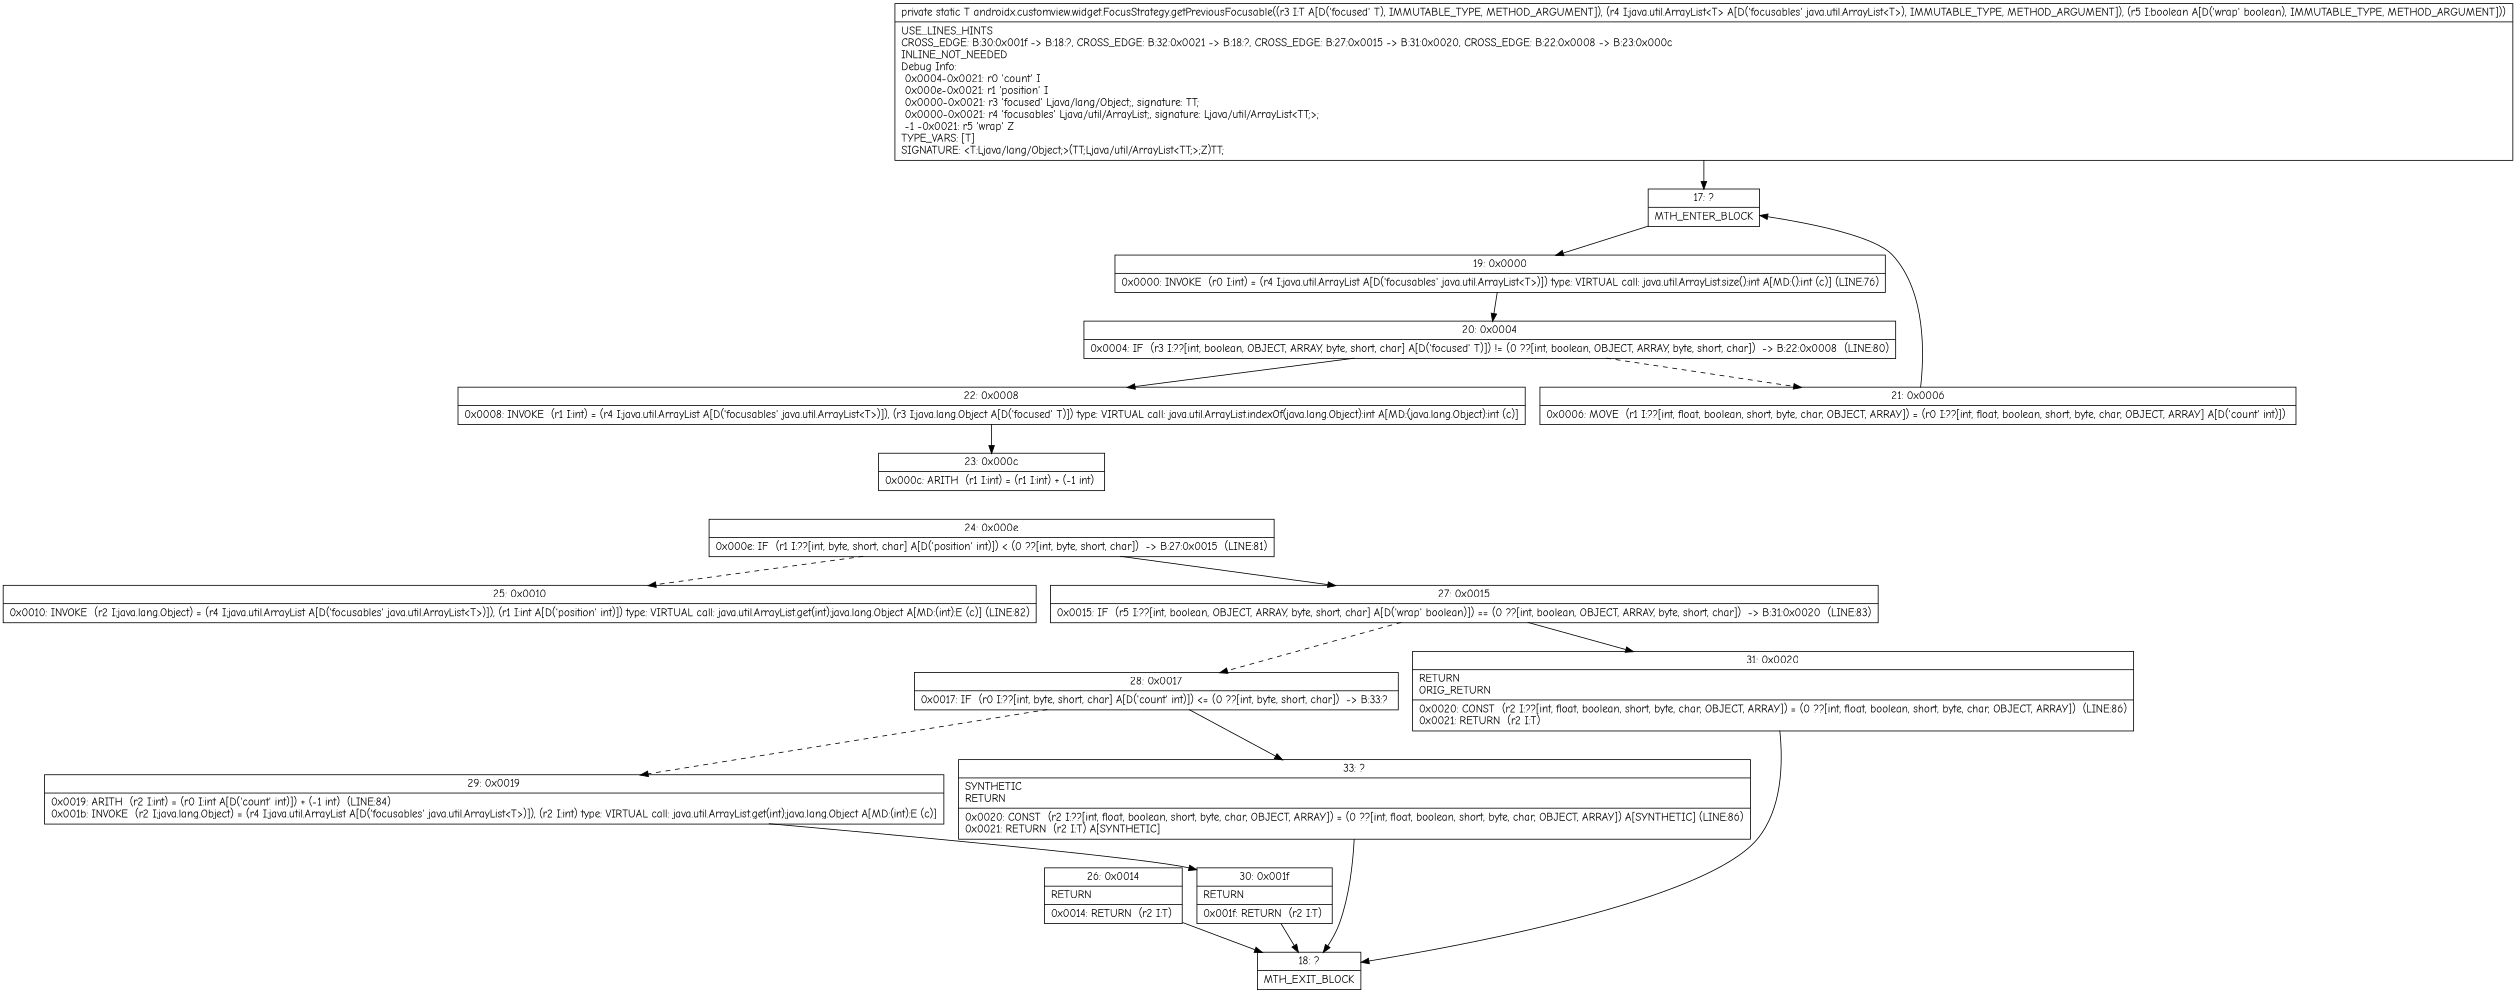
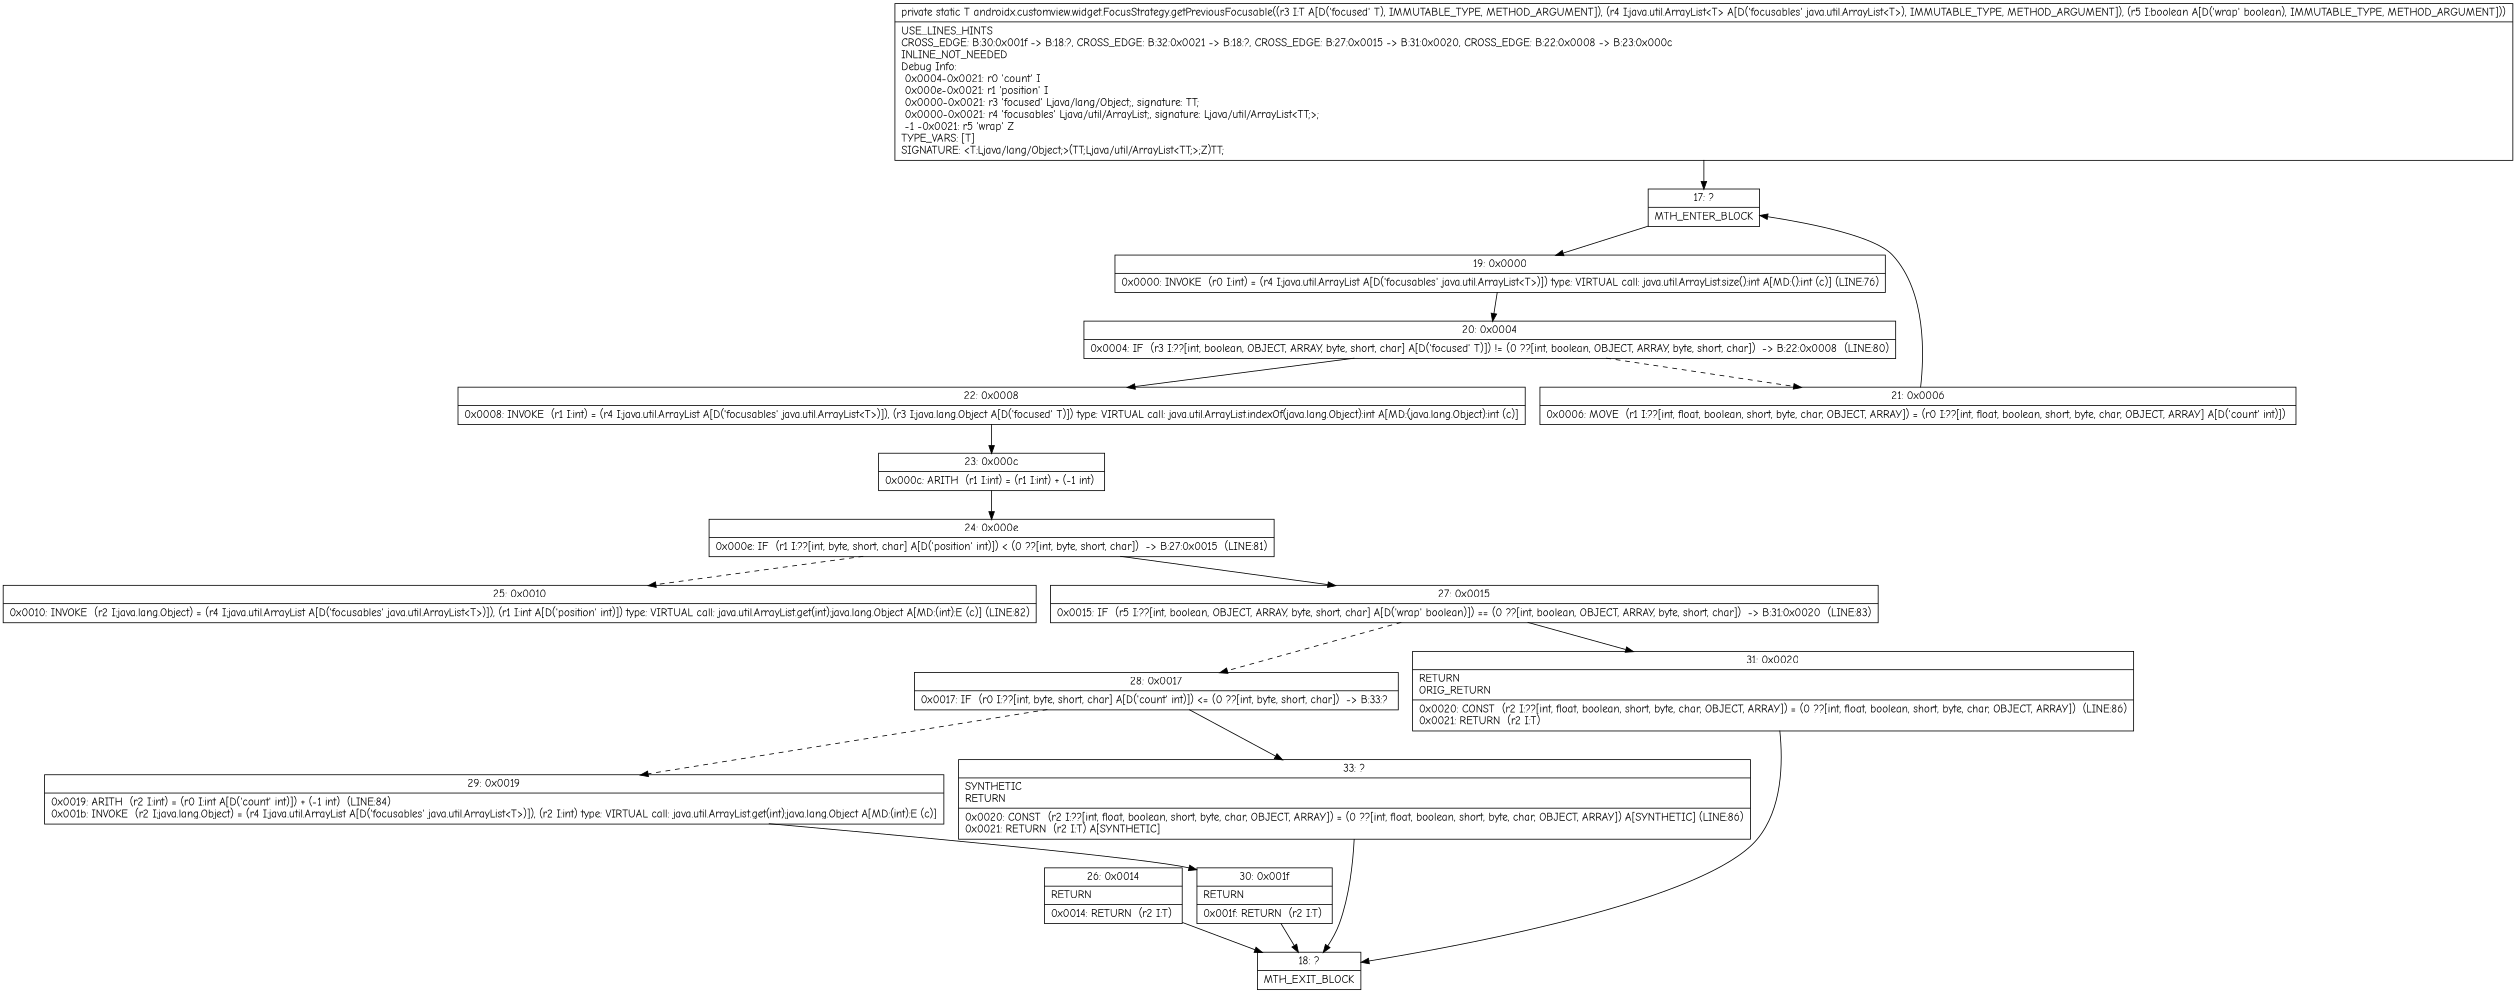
edge "23: 0x000c" -> "24: 0x000e": added
